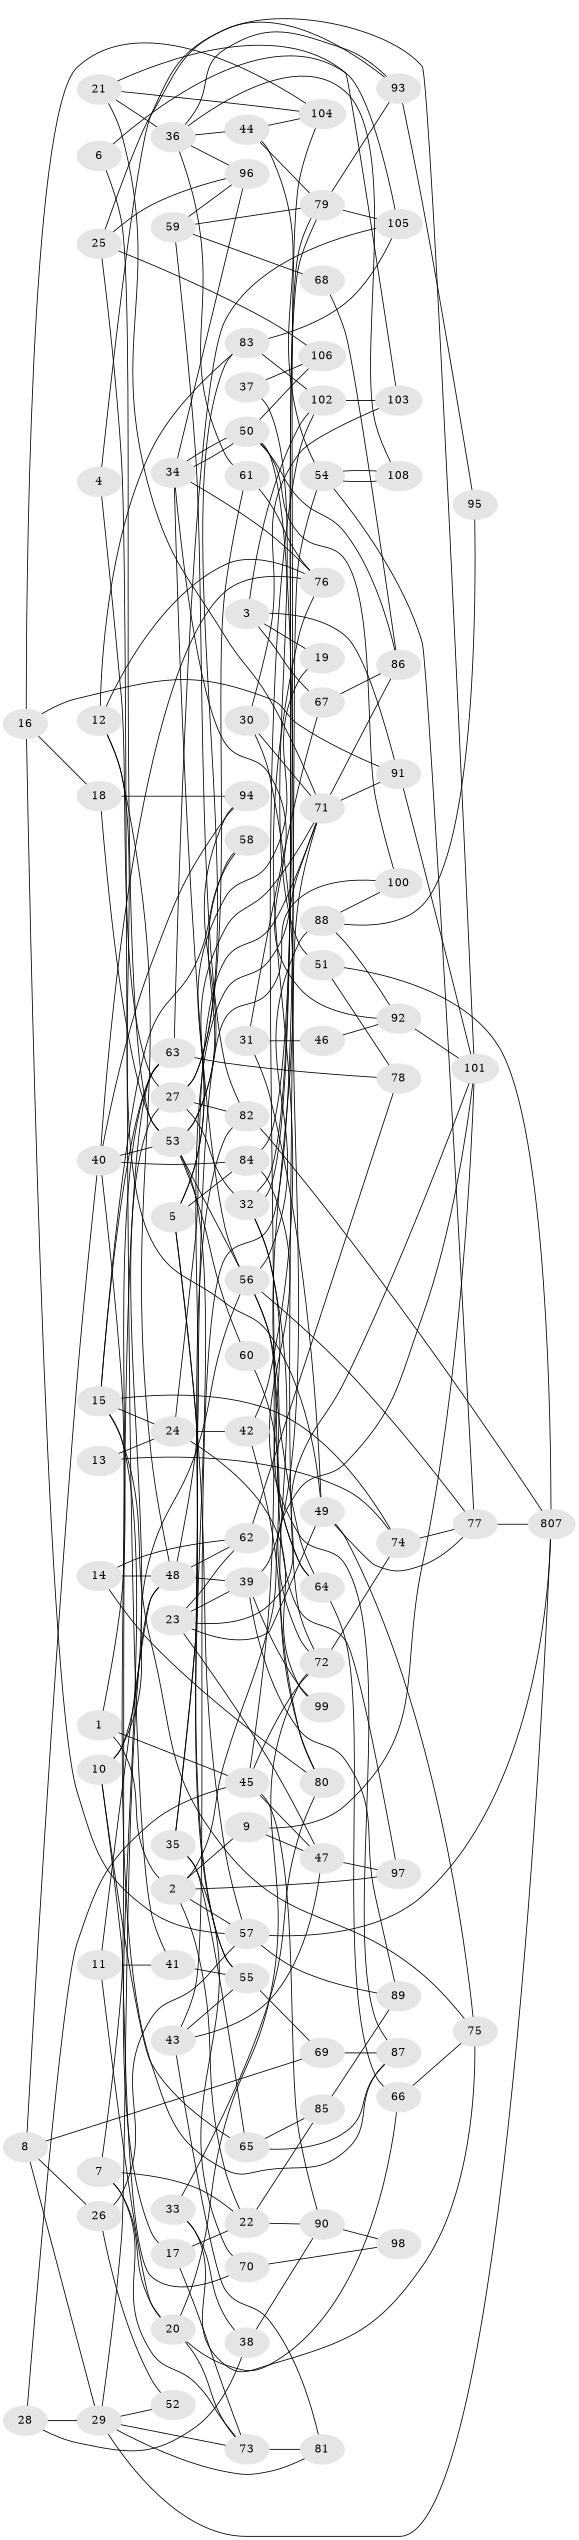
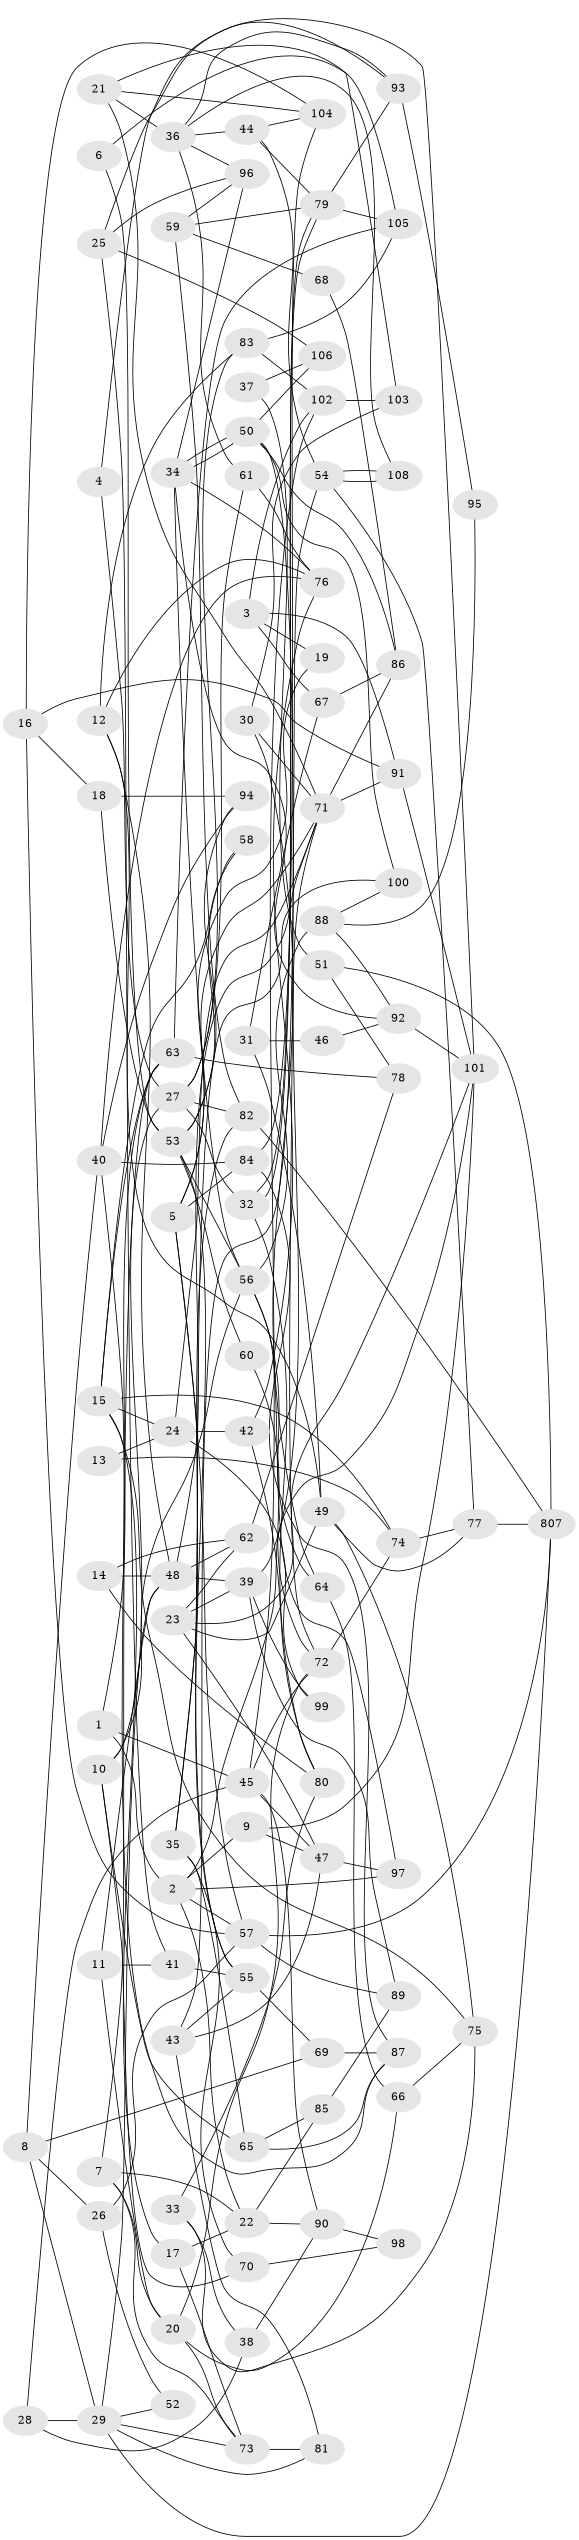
edge "53" -- "40": removed
edge "56" -- "77": removed
edge "32" -- "64": removed
